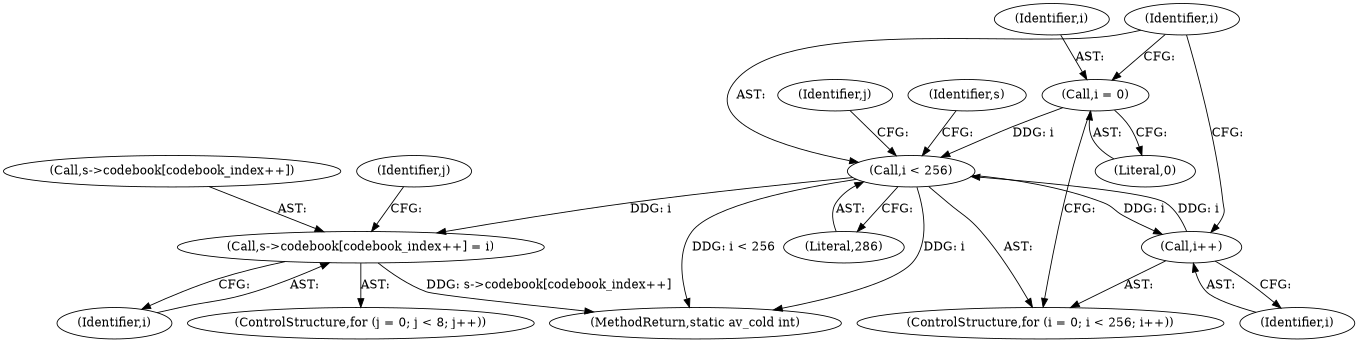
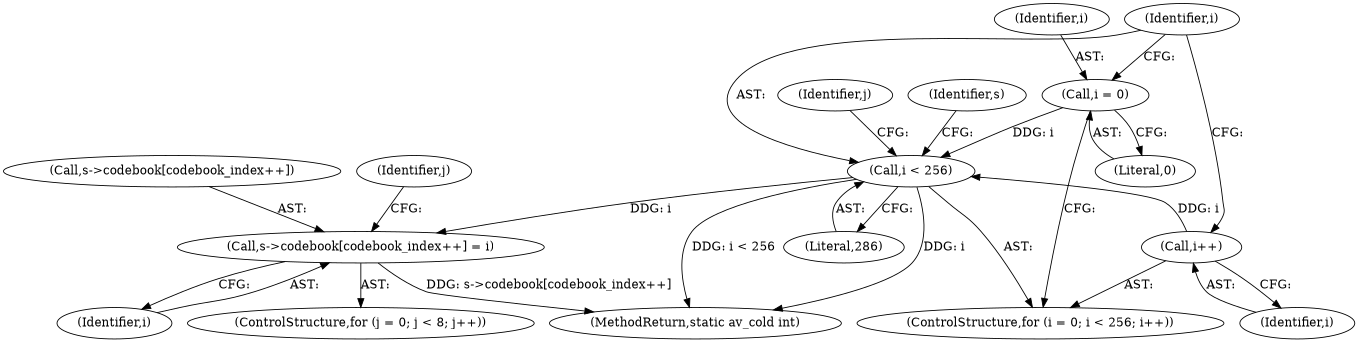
edge "(Call,i < 256)" -> "(Call,i++)": removed, label "DDG: i"
